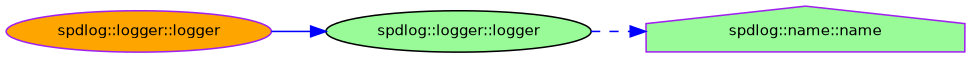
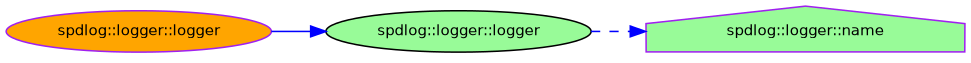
node "spdlog::name::name": label "spdlog::name::name" -> "spdlog::logger::name"
